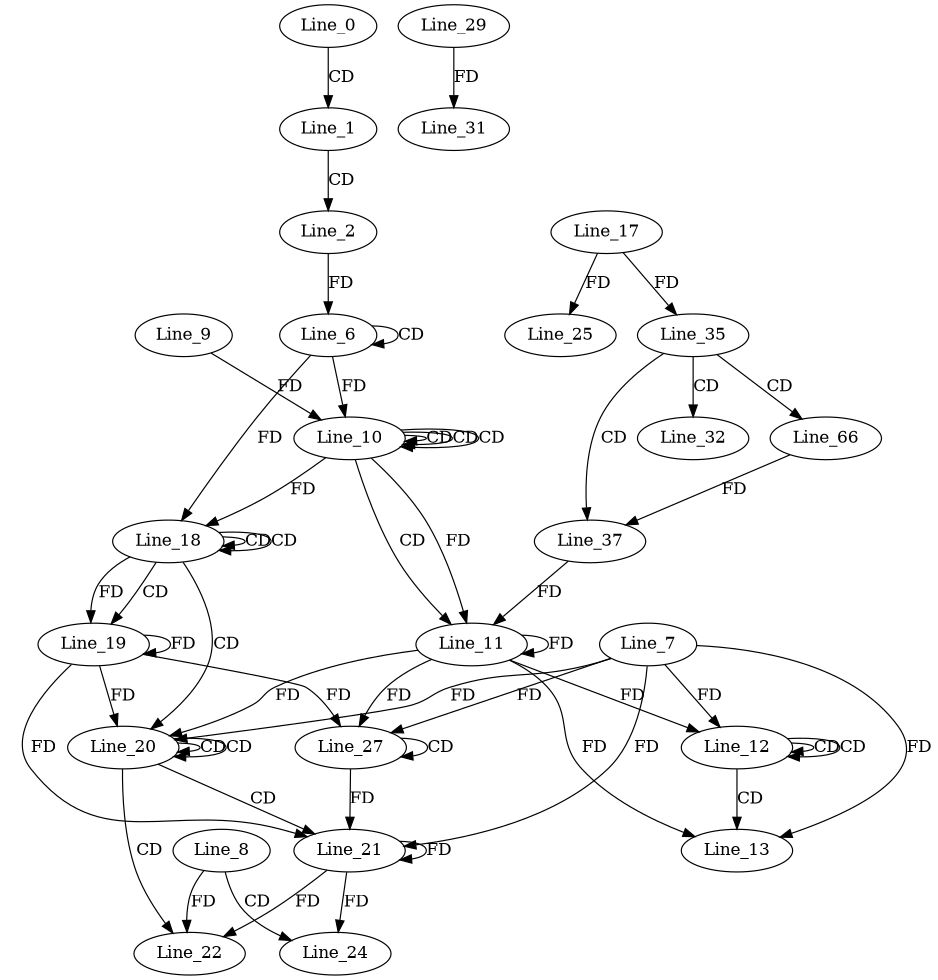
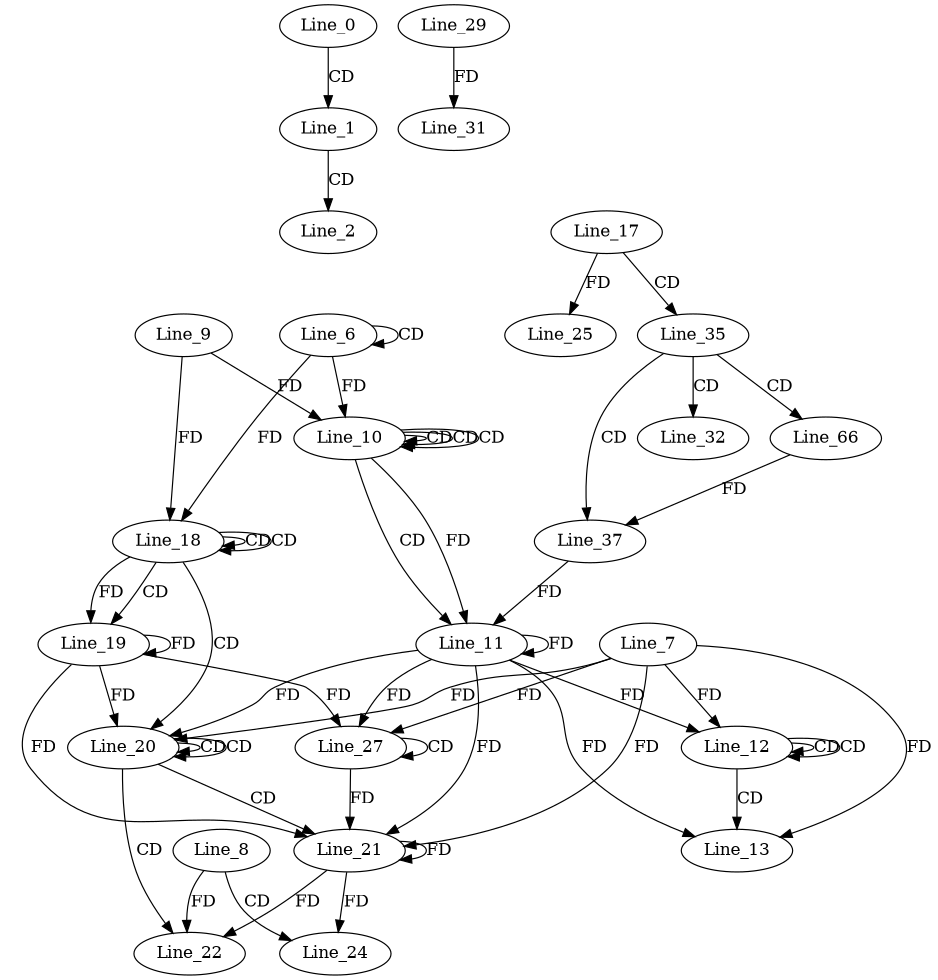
edge "Line_2" -> "Line_6": removed, label "FD"
edge "Line_17" -> "Line_35": label "FD" -> "CD"
edge "Line_10" -> "Line_18": now "Line_9" -> "Line_18"
edge "Line_11" -> "Line_21": added, label "FD"
